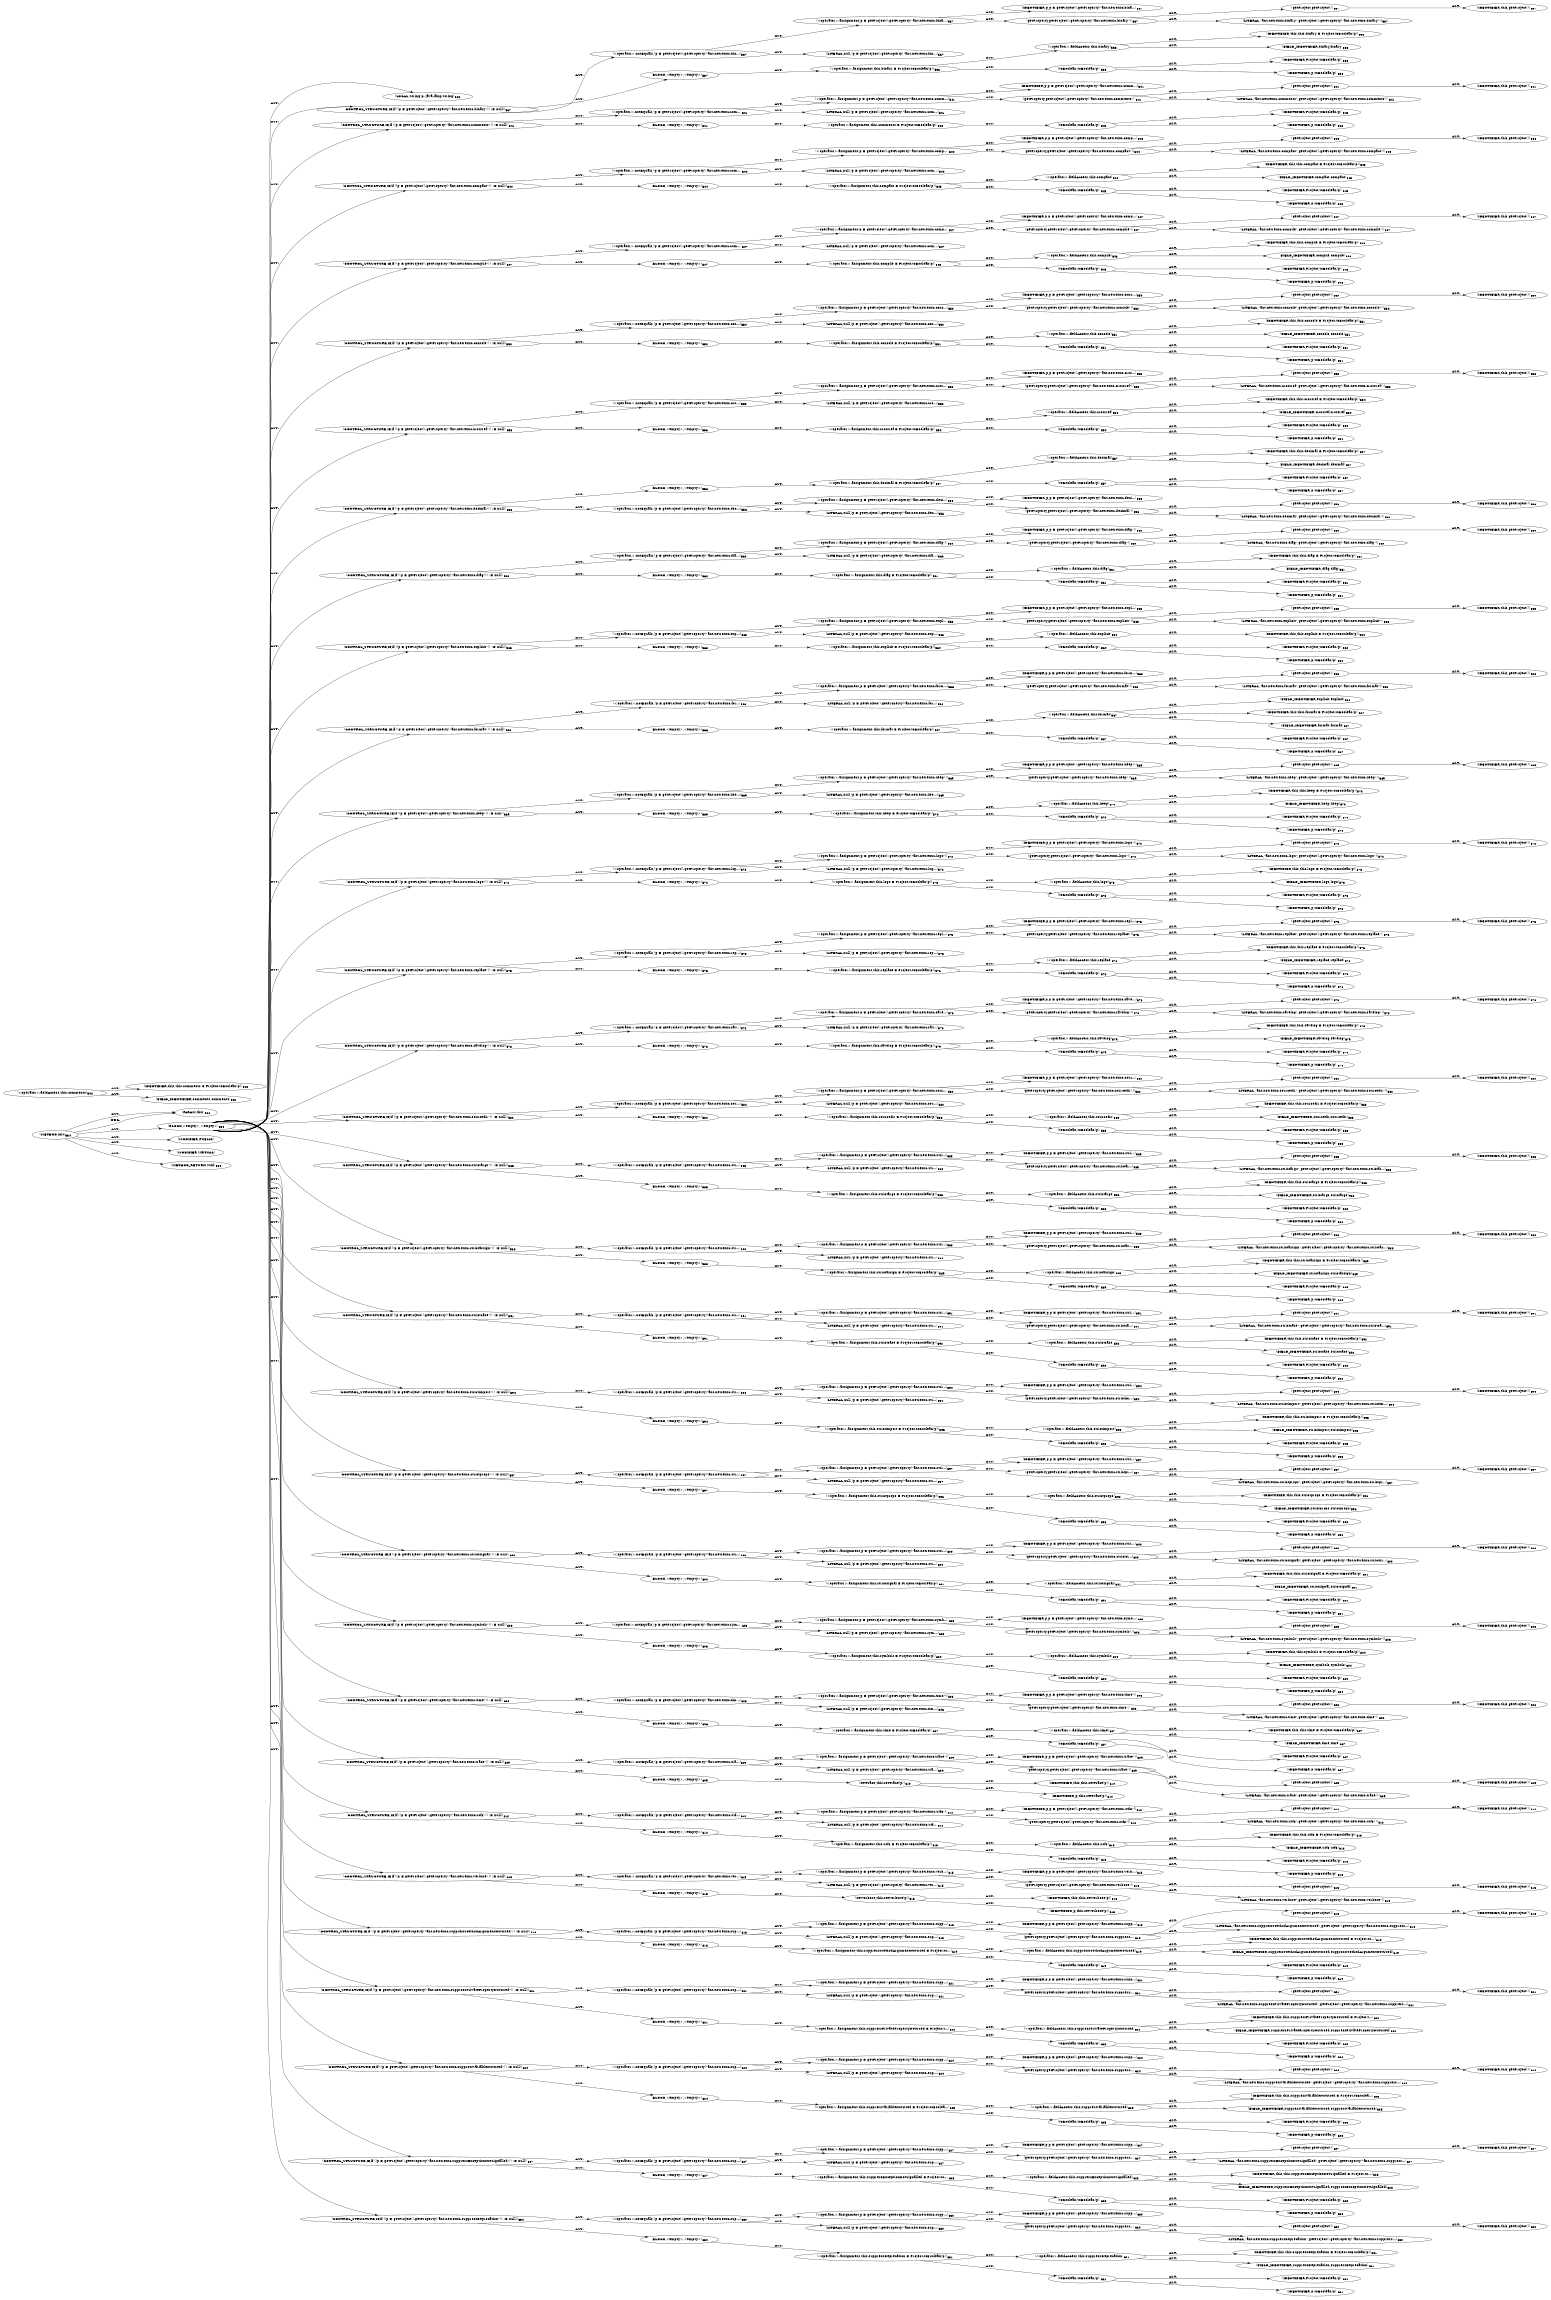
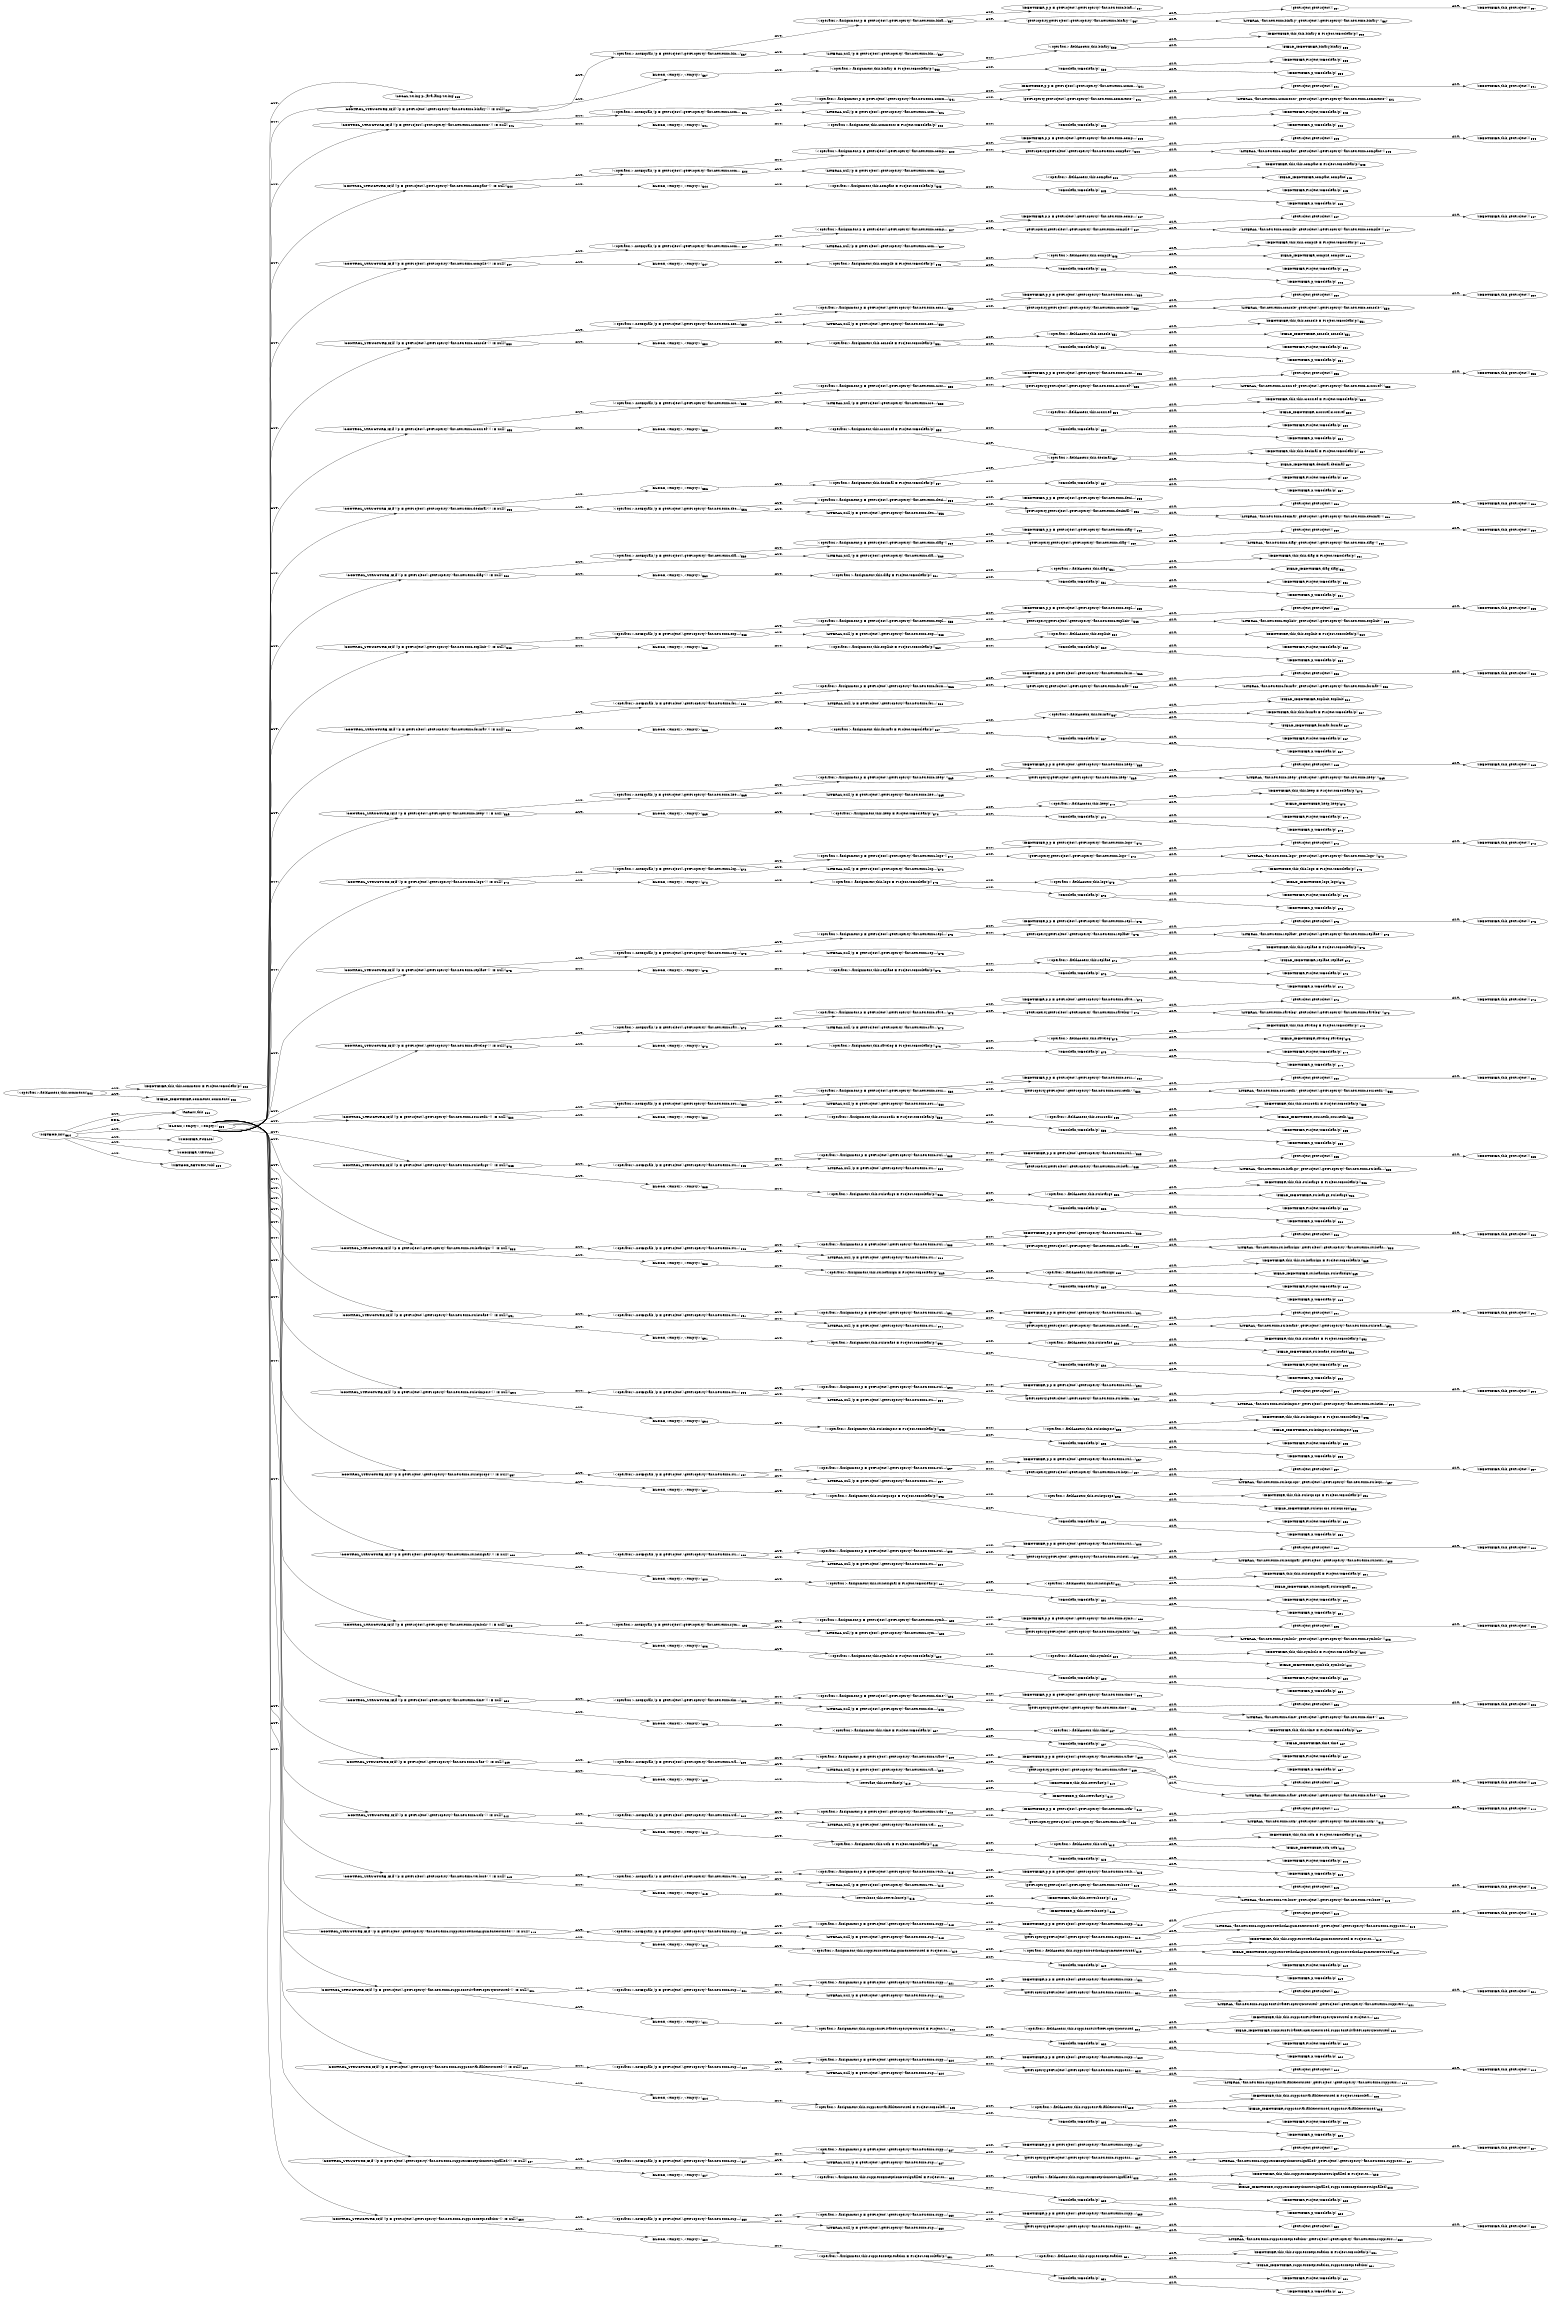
edge "(<operator>.assignment,this.compact = Project.toBoolean(p))" -> "(<operator>.fieldAccess,this.compact)": removed, label "AST:"
edge "(<operator>.assignment,this.crossref = Project.toBoolean(p))" -> "(<operator>.fieldAccess,this.crossref)": now "(<operator>.assignment,this.crossref = Project.toBoolean(p))" -> "(<operator>.fieldAccess,this.decimal)"
